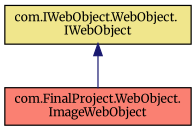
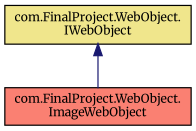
node "com.IWebObject.WebObject. IWebObject": label "com.IWebObject.WebObject. IWebObject" -> "com.FinalProject.WebObject. IWebObject"
